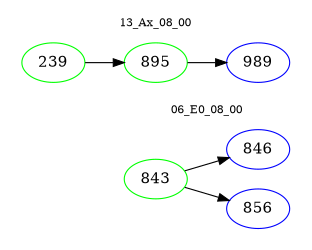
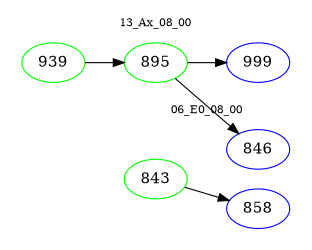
node "239": label "239" -> "939"
node "989": label "989" -> "999"
edge "843" -> "846": now "895" -> "846"
node "856": label "856" -> "858"
